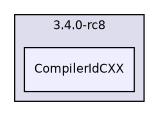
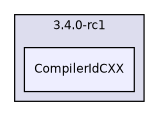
cluster "3.4.0-rc8": label "3.4.0-rc8" -> "3.4.0-rc1"
